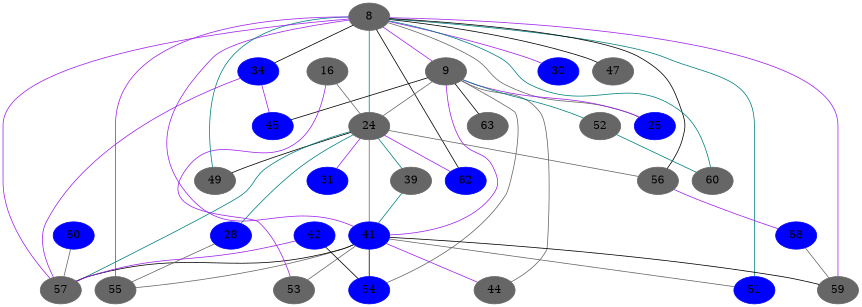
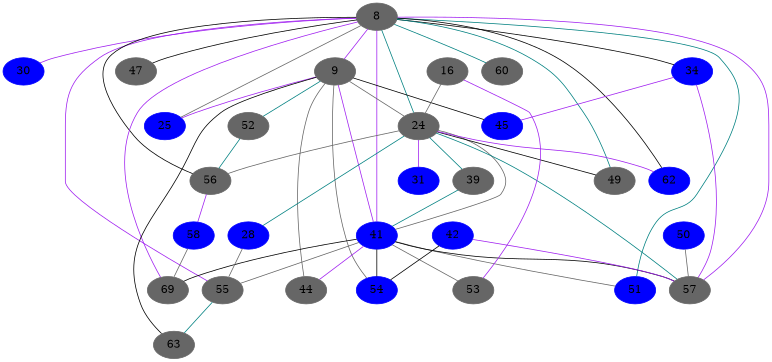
edge "52" -- "60": now "52" -- "56"
node "59": label "59" -> "69"
edge "55" -- "63": added
